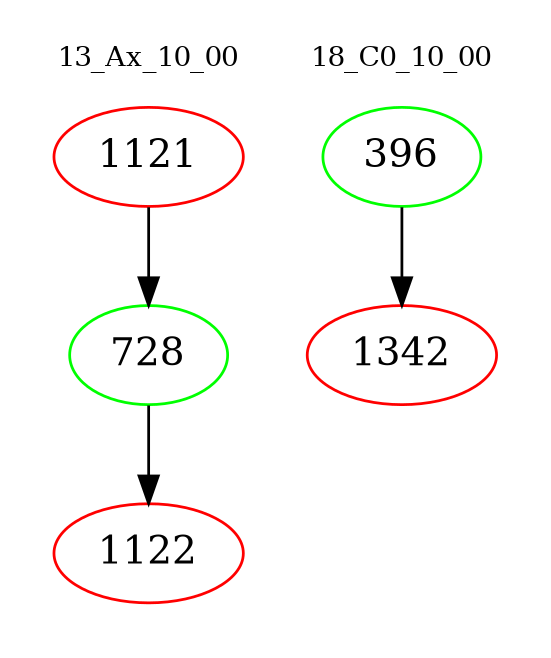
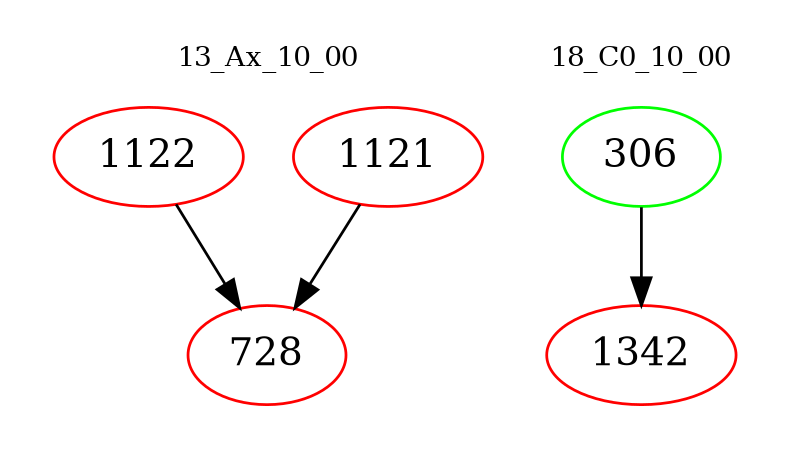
node "396": label "396" -> "306"
node "728": color green -> red
edge "728" -> "1122": reversed
